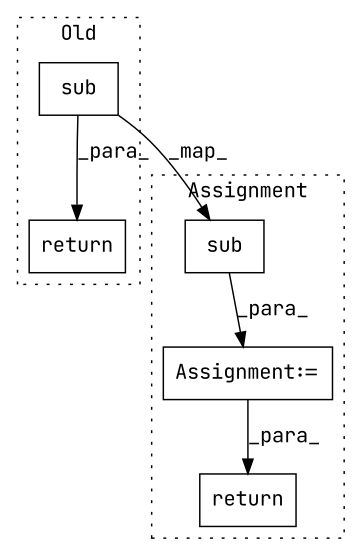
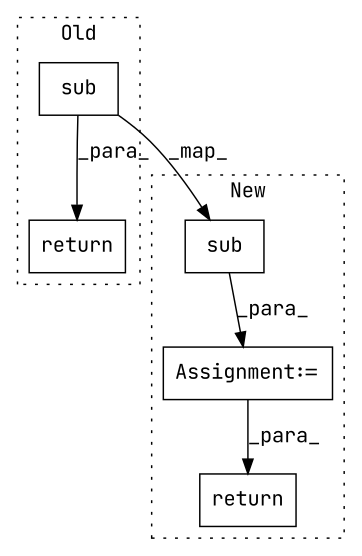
cluster "Assignment": label "Assignment" -> "New"
